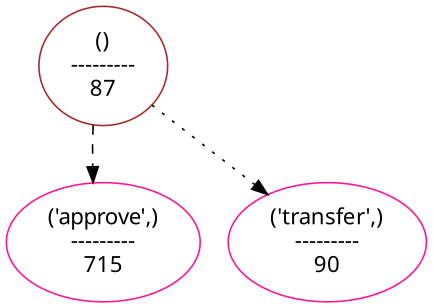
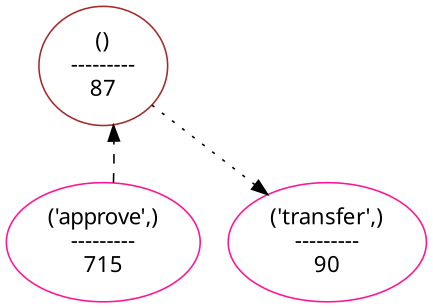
edge "() --------- 87" -> "('approve',) --------- 715": reversed
